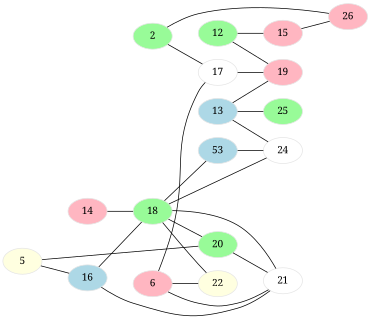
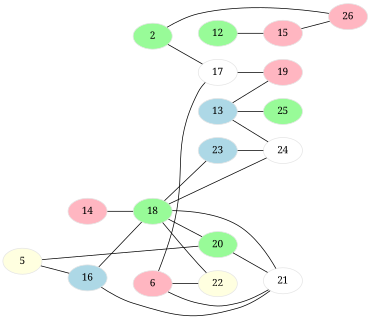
edge "12" -- "19": removed
node "53": label "53" -> "23"
